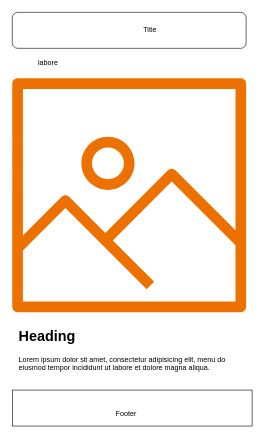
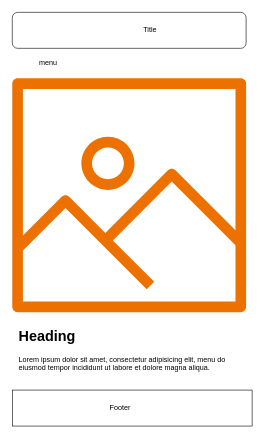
node "labore": label "labore" -> "menu"
node "Footer": moved (126, 414) -> (120, 408)
